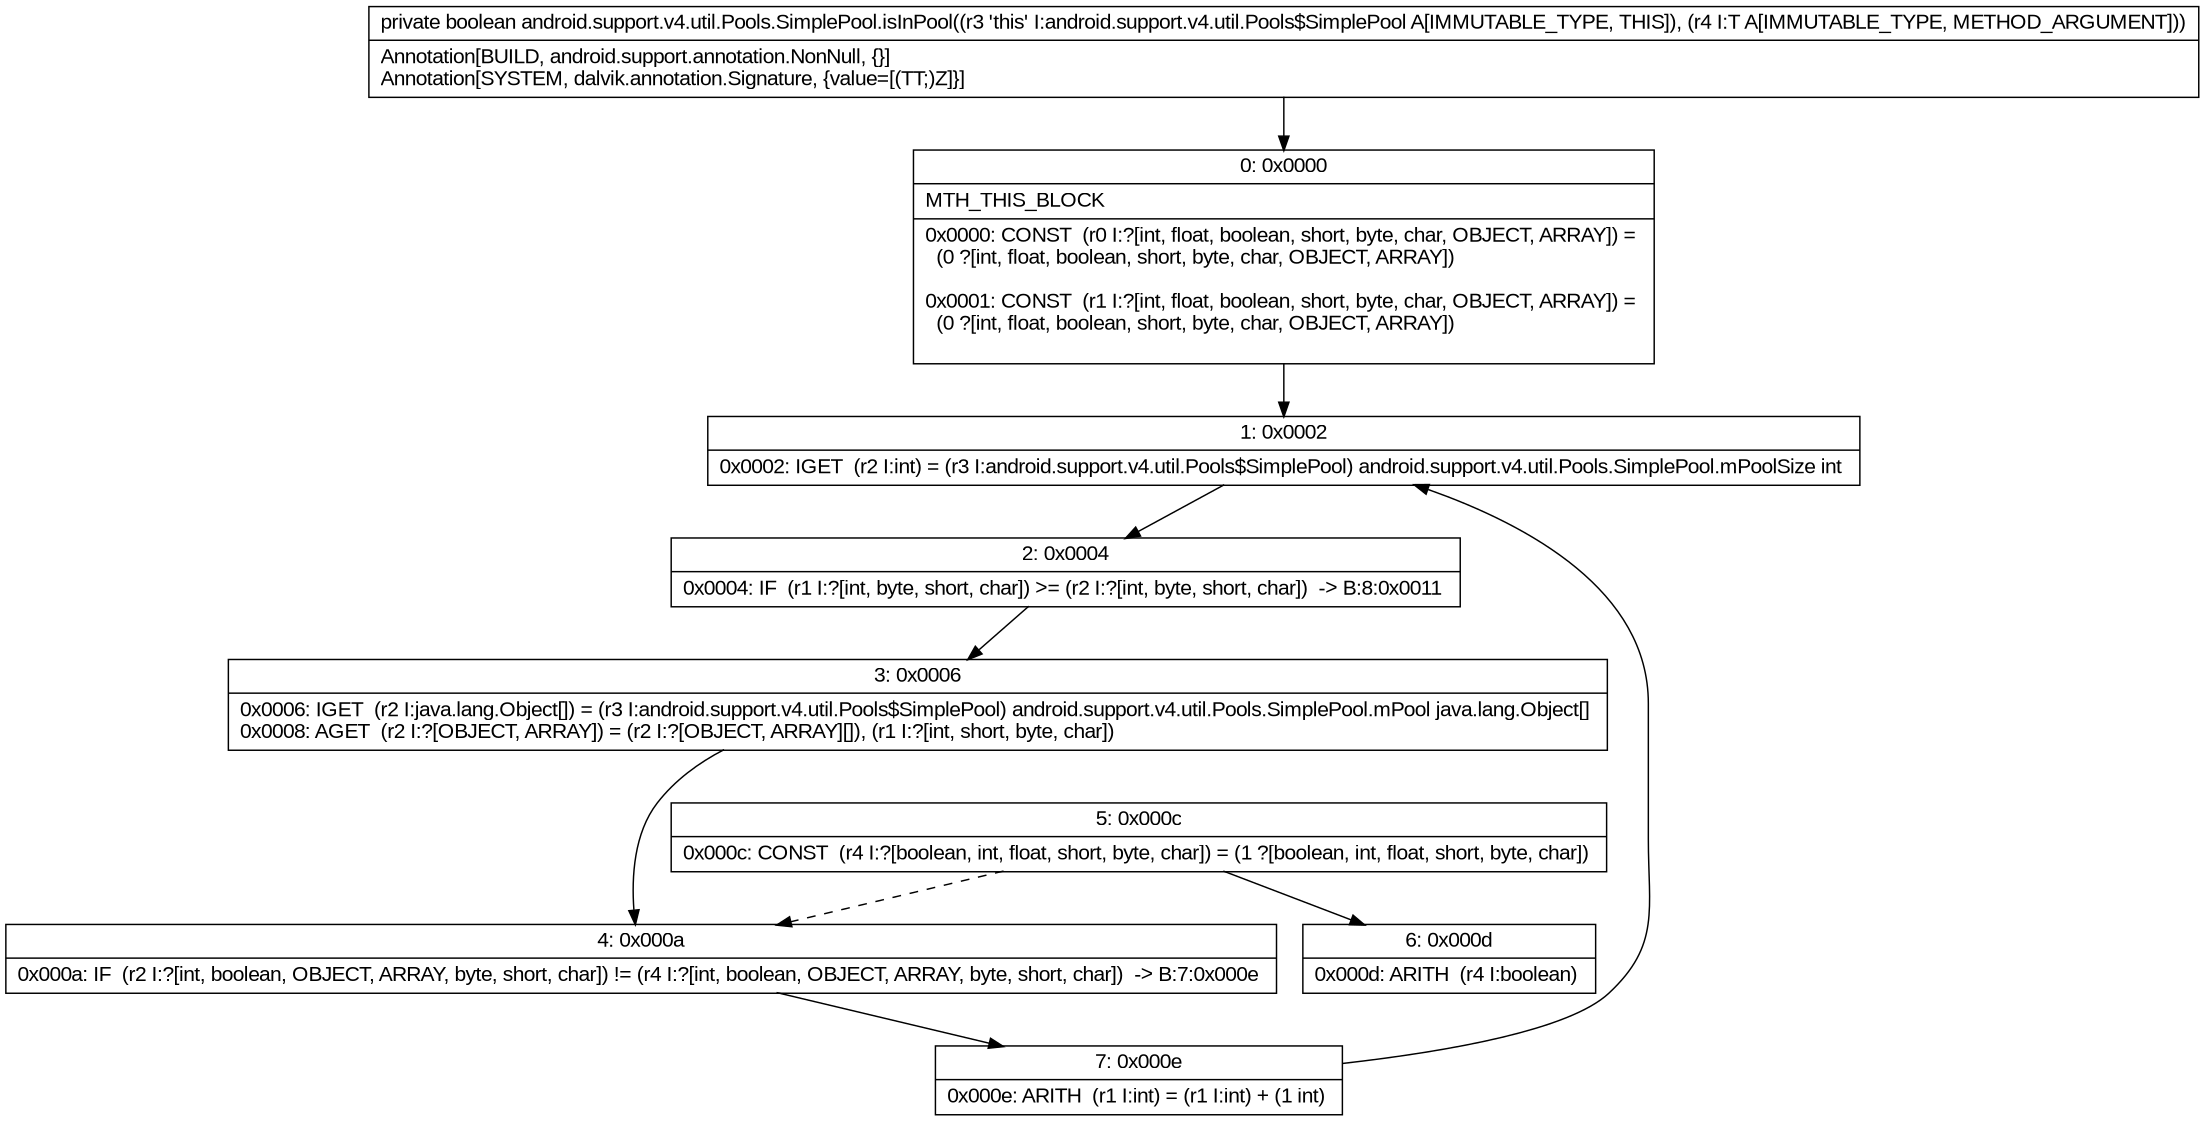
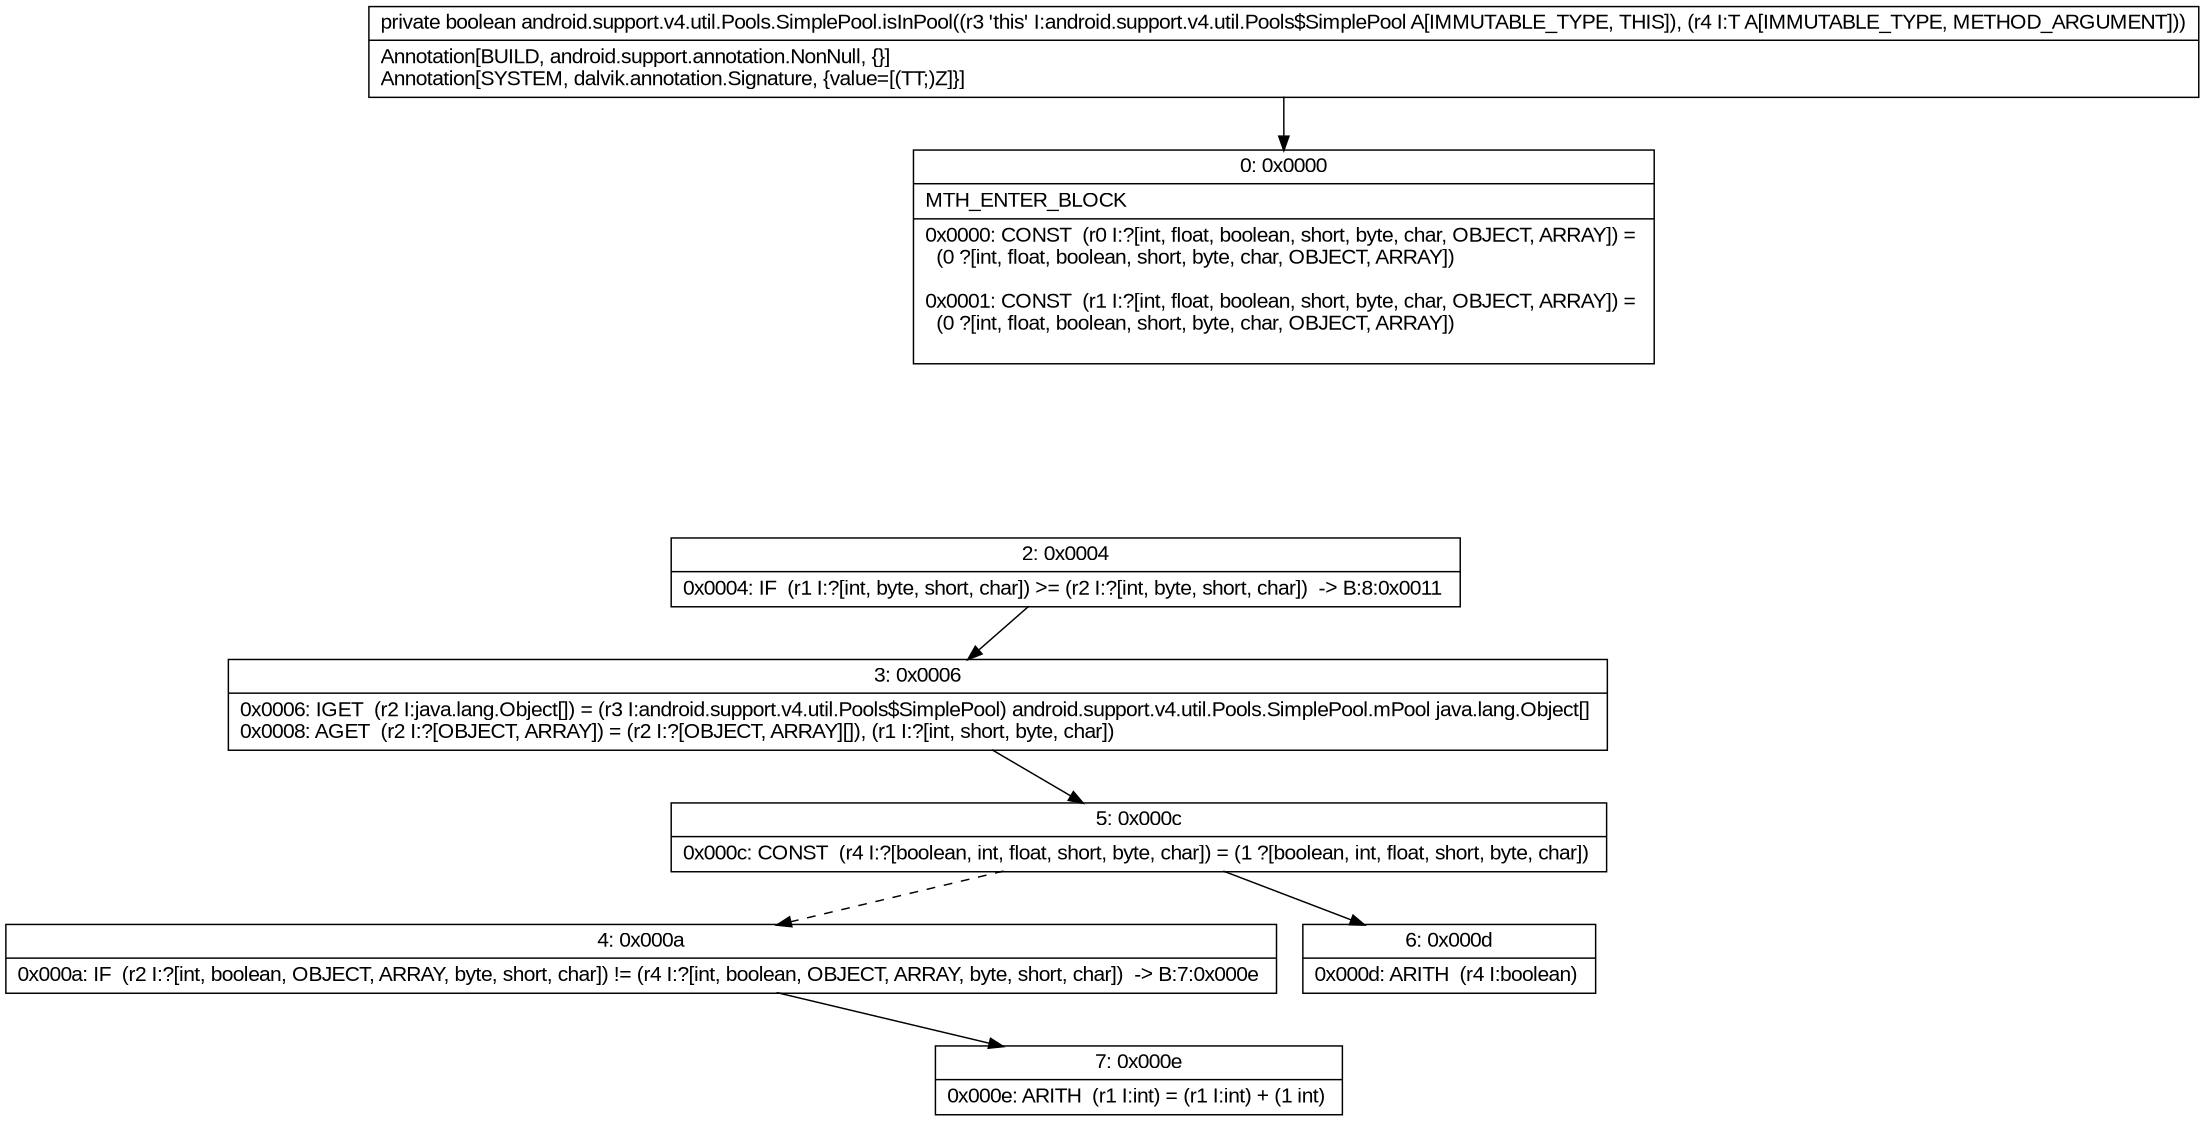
node "0: 0x0000": text "MTH_THIS_BLOCK" -> "MTH_ENTER_BLOCK"
node "1: 0x0002": removed
edge "3: 0x0006" -> "4: 0x000a": now "3: 0x0006" -> "5: 0x000c"
